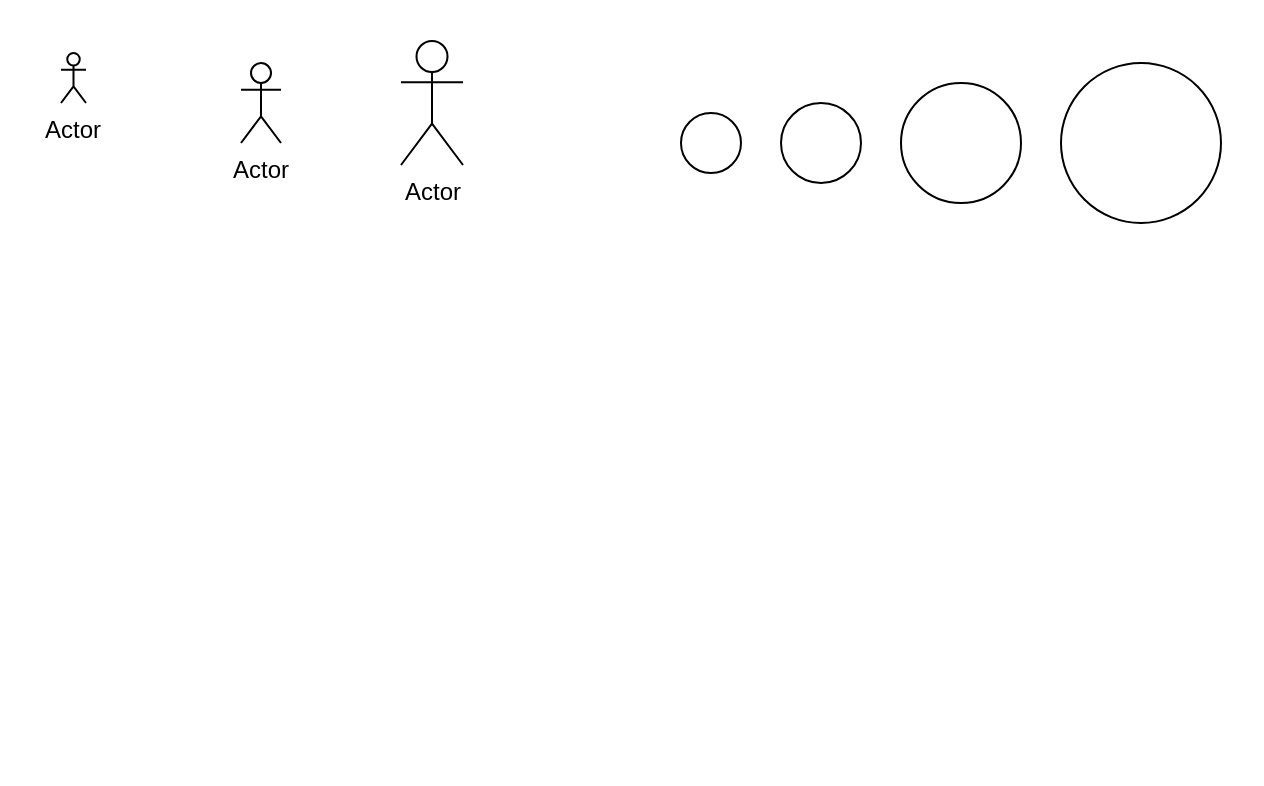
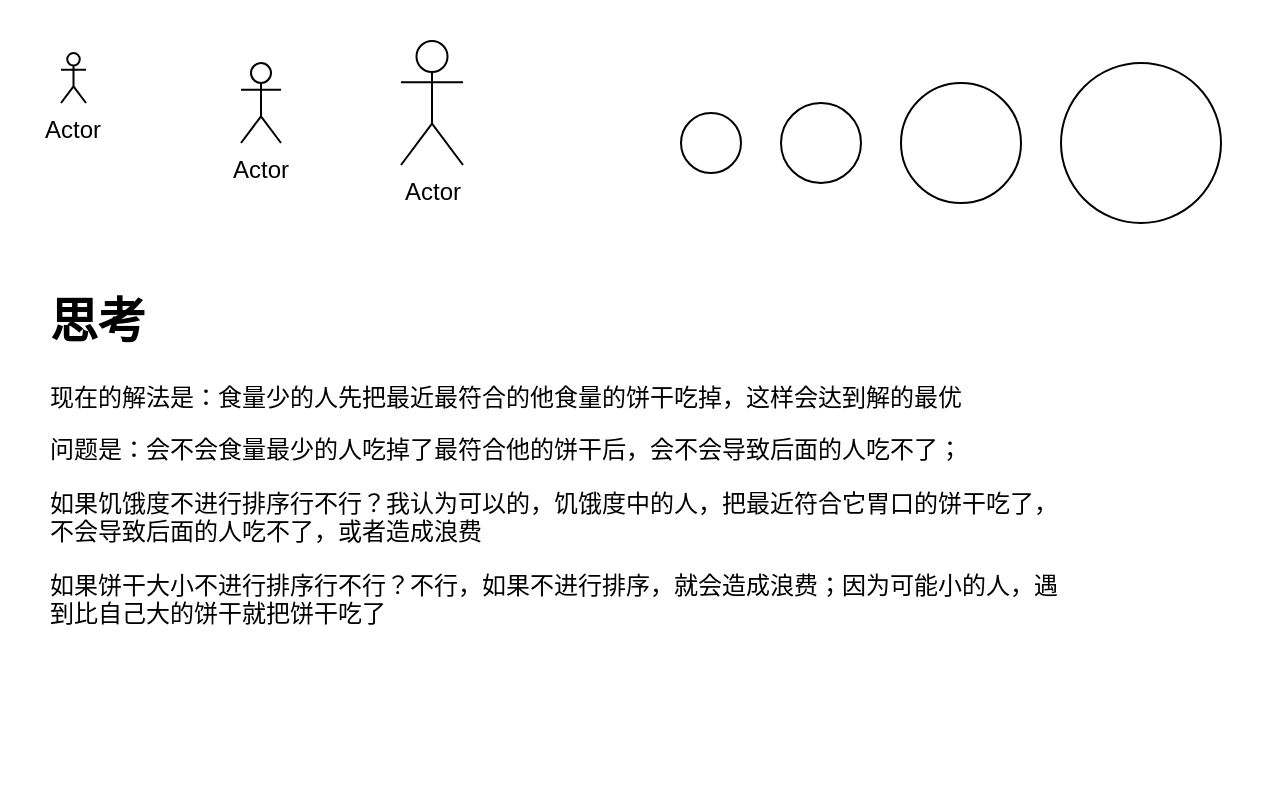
node "思考现在的解法是：食量少的人先把最近最符合的他食量的饼干吃掉，这样会达到解的最优 问题是：会不会食量最少的人吃掉了最符合他的饼干后，会不会导致后面的人吃不了； 如果饥饿度不进行排序行不行？我认为可以的，饥饿度中的人，把最近符合它胃口的饼干吃了，不会导致后面的人吃不了，或者造成浪费 如果饼干大小不进行排序行不行？不行，如果不进行排序，就会造成浪费；因为可能小的人，遇到比自己大的饼干就把饼干吃了": added
